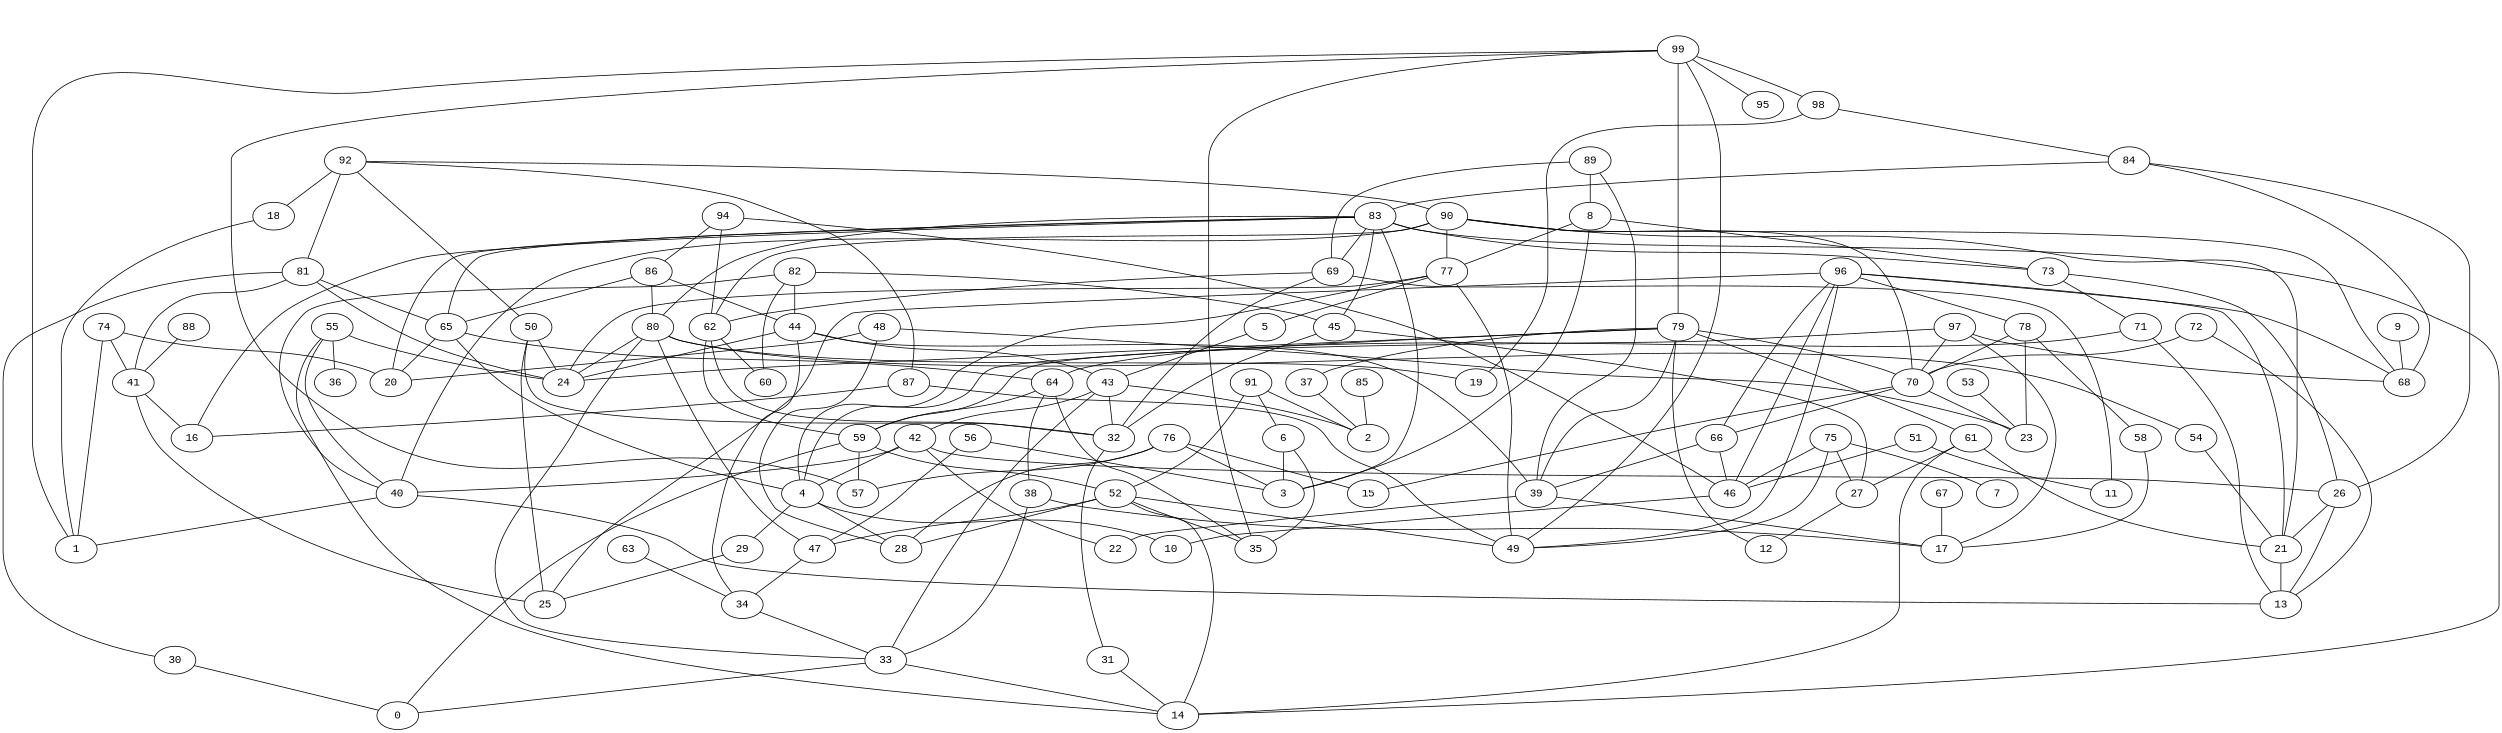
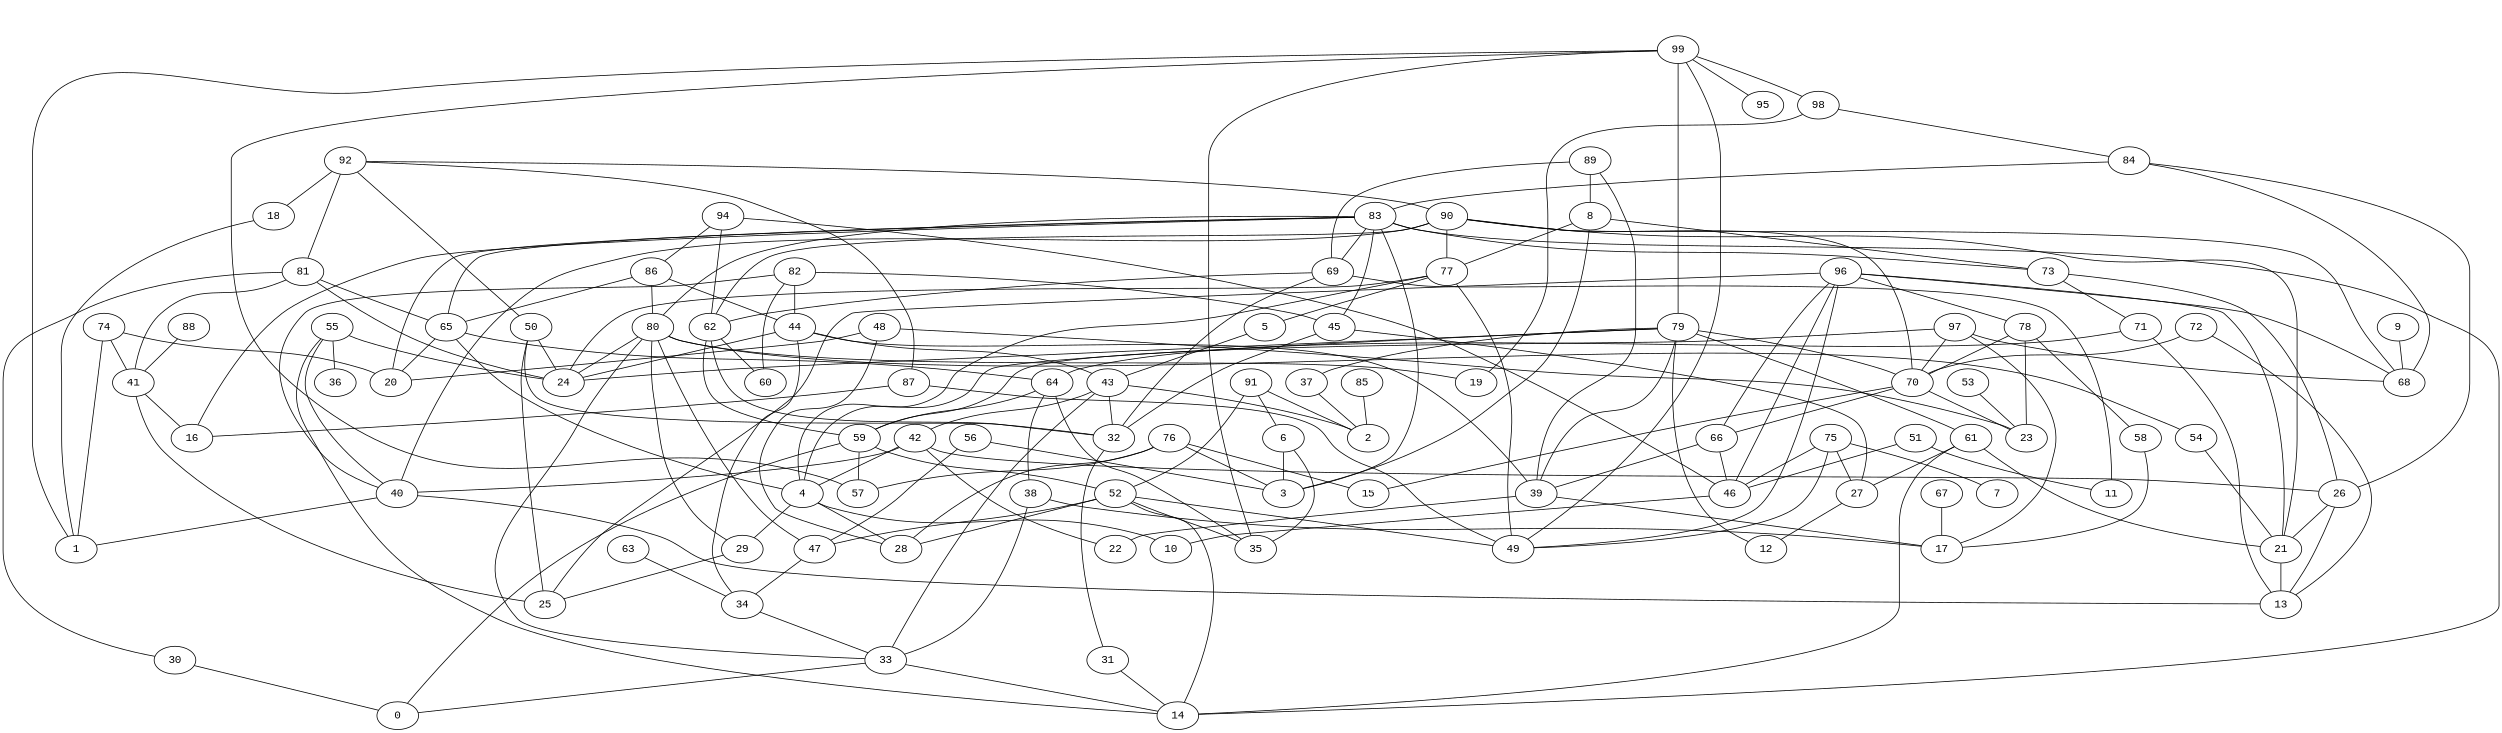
edge "80" -- "29": added
